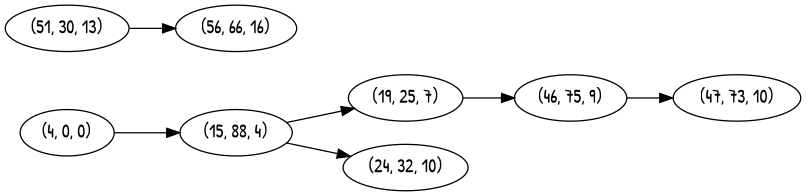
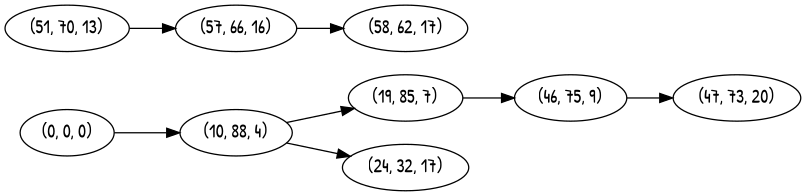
node "(51, 30, 13)": label "(51, 30, 13)" -> "(51, 70, 13)"
node "(56, 66, 16)": label "(56, 66, 16)" -> "(57, 66, 16)"
node "(58, 62, 17)": added
node "(19, 25, 7)": label "(19, 25, 7)" -> "(19, 85, 7)"
node "(47, 73, 10)": label "(47, 73, 10)" -> "(47, 73, 20)"
node "(4, 0, 0)": label "(4, 0, 0)" -> "(0, 0, 0)"
node "(15, 88, 4)": label "(15, 88, 4)" -> "(10, 88, 4)"
node "(24, 32, 10)": label "(24, 32, 10)" -> "(24, 32, 17)"
